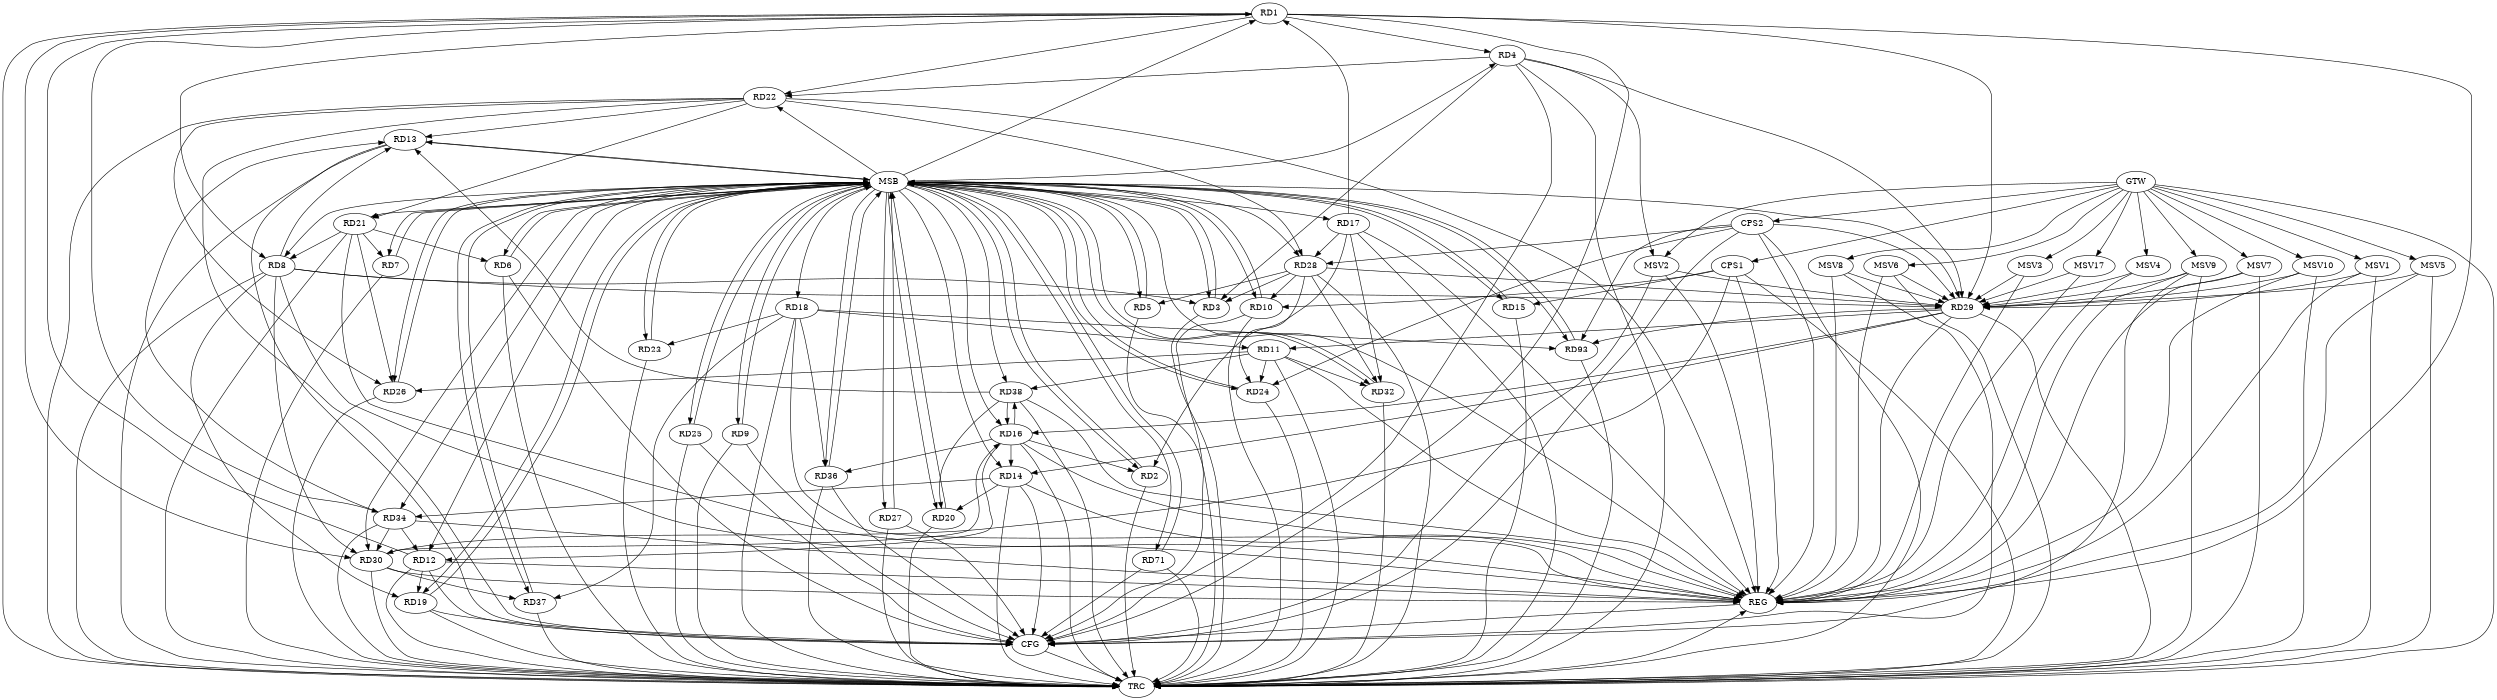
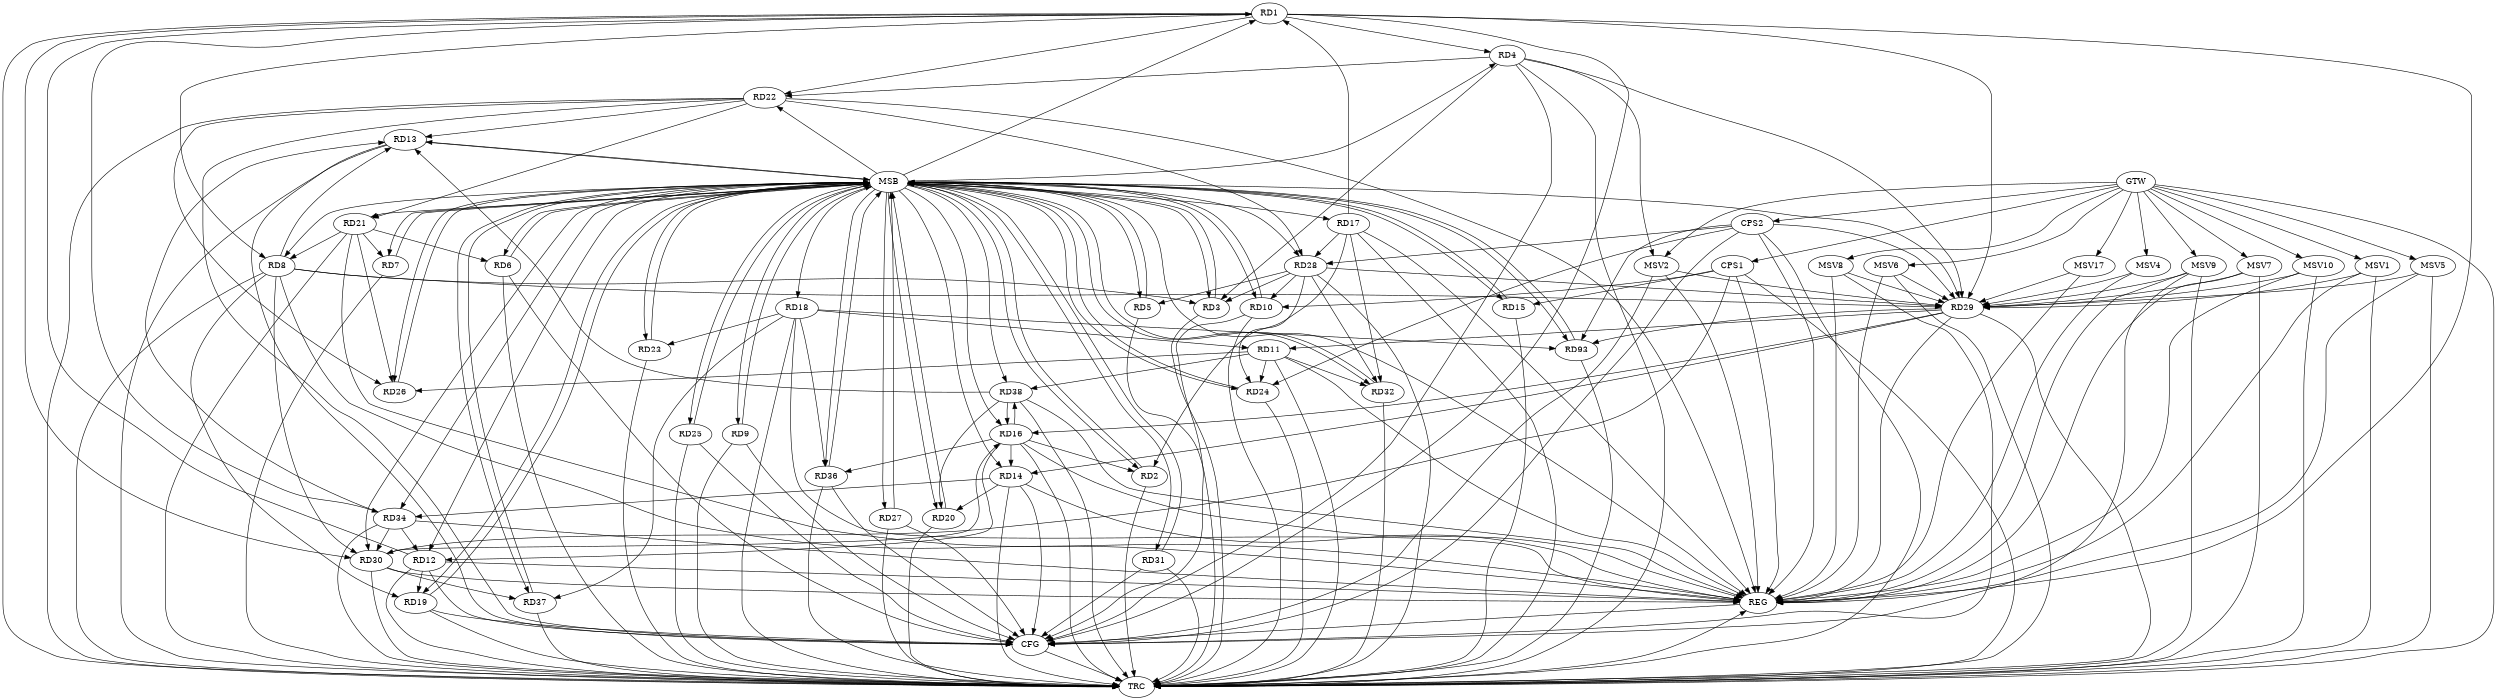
node "MSV3": removed
node "RD71": label "RD71" -> "RD31"
edge "RD26" -> "TRC": removed
